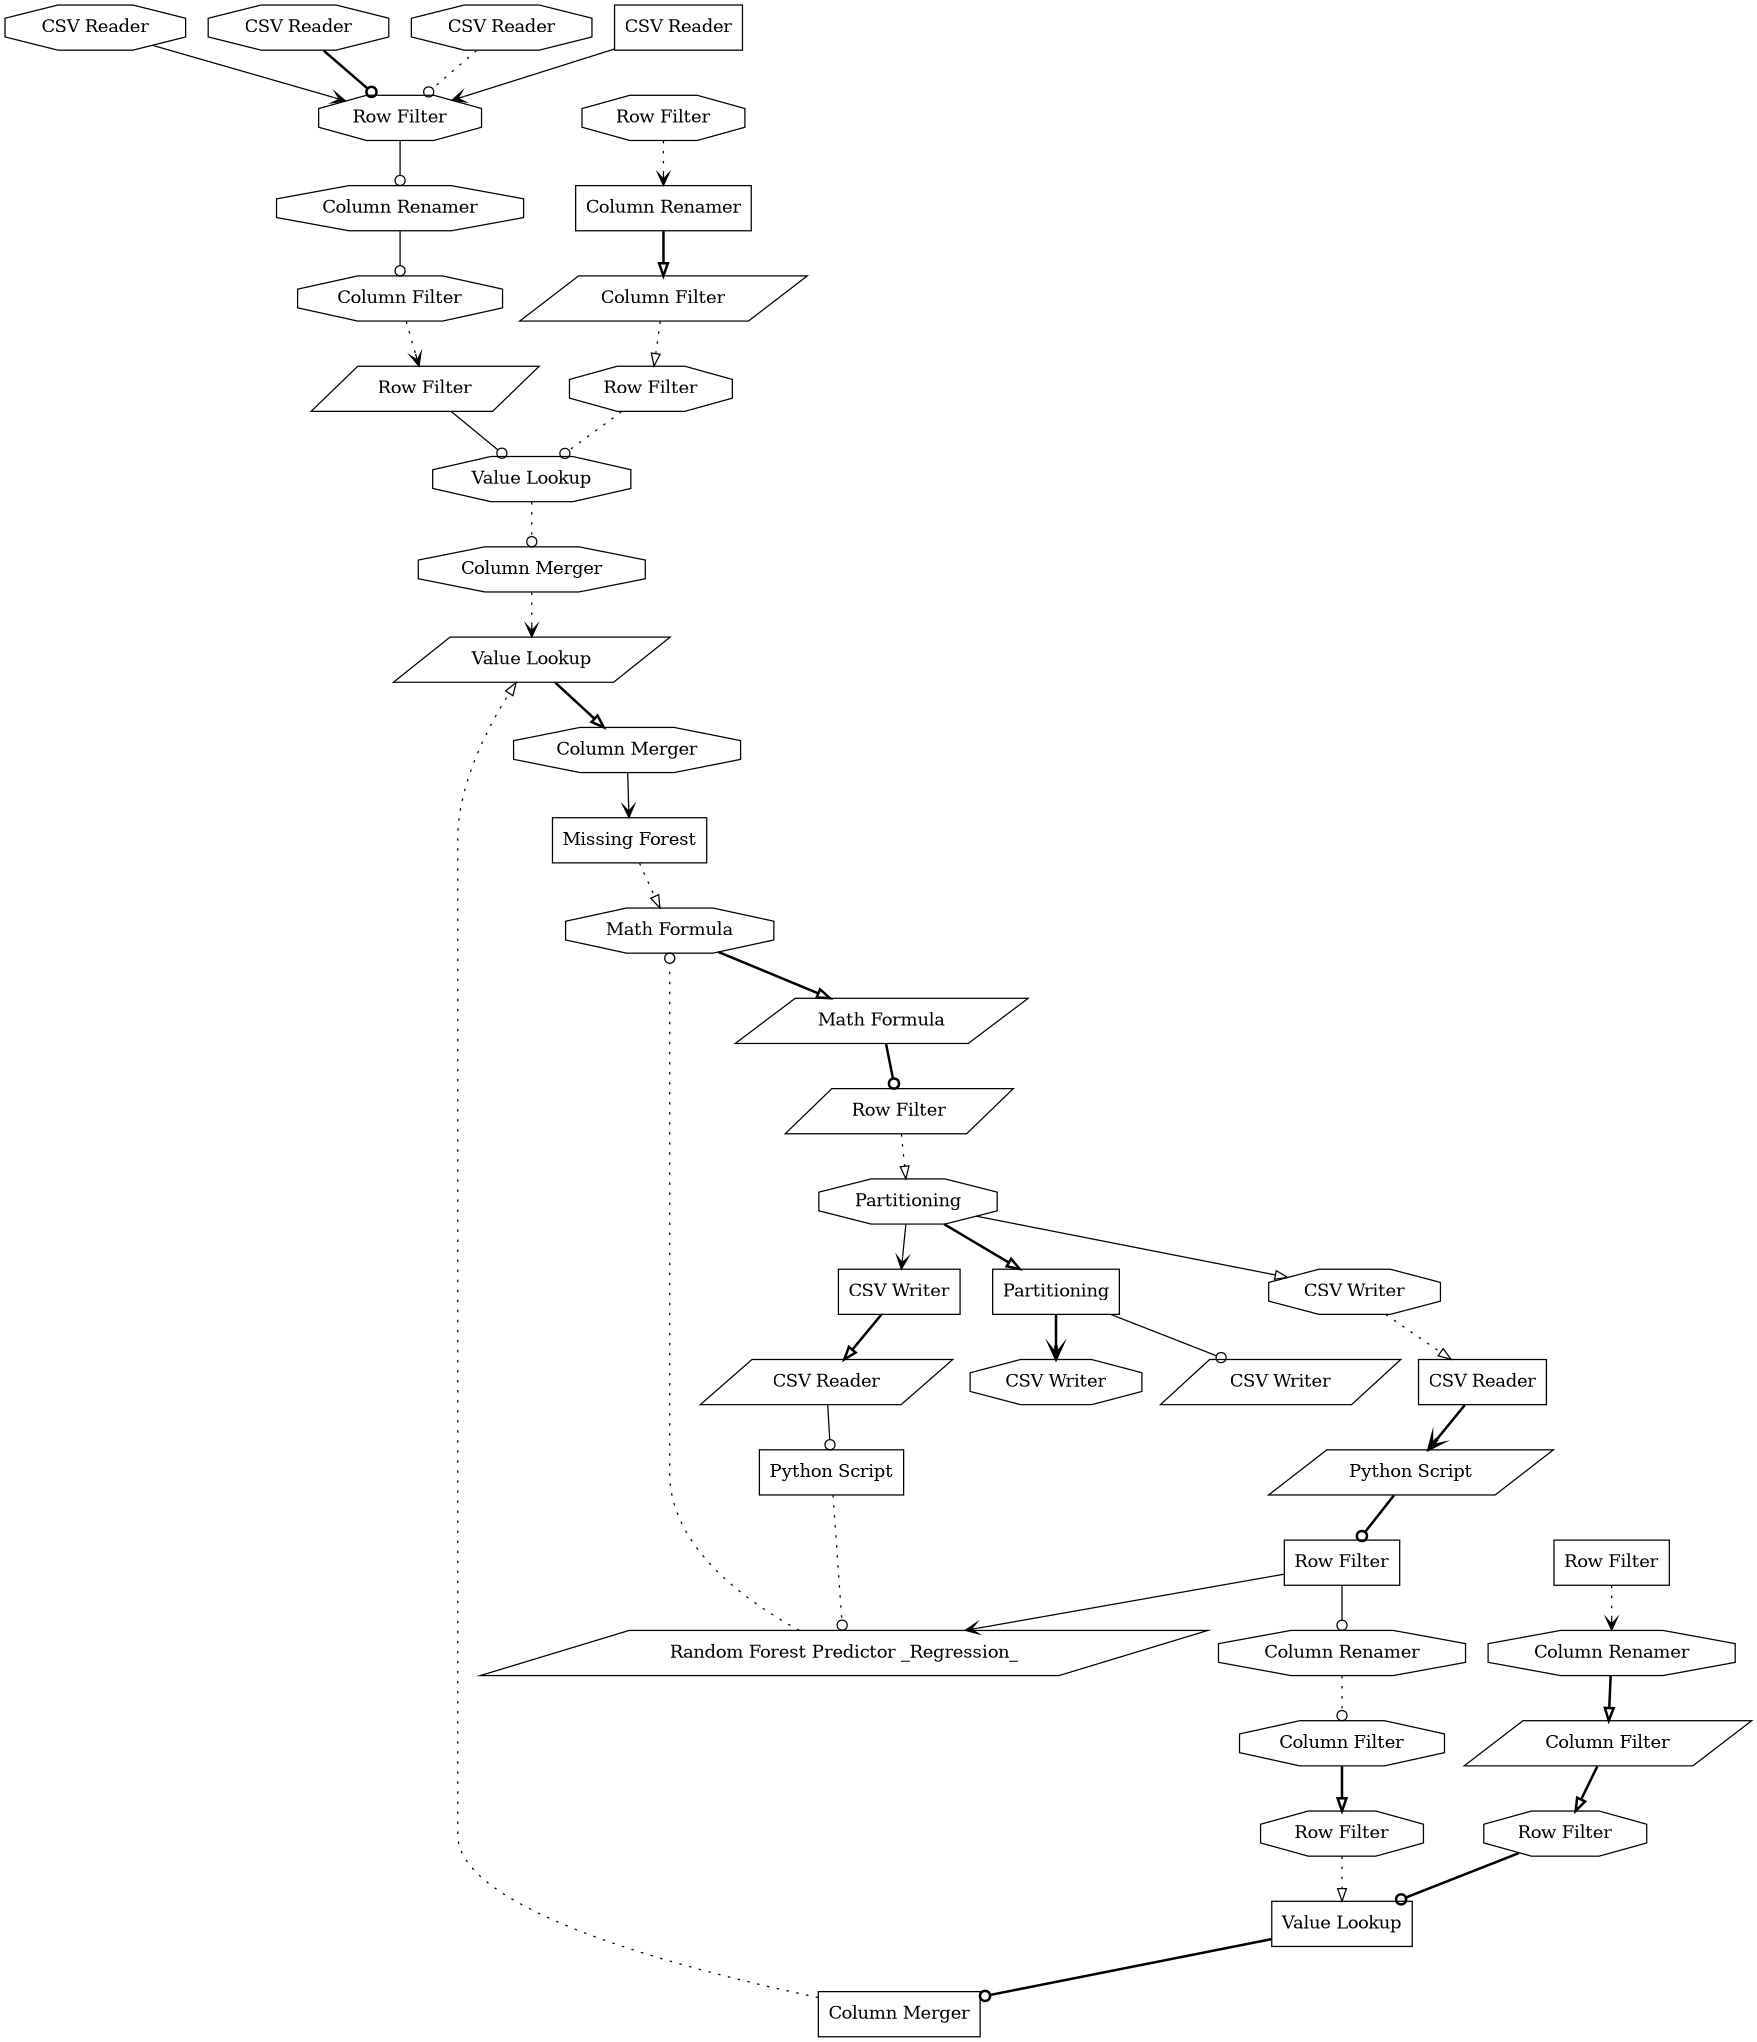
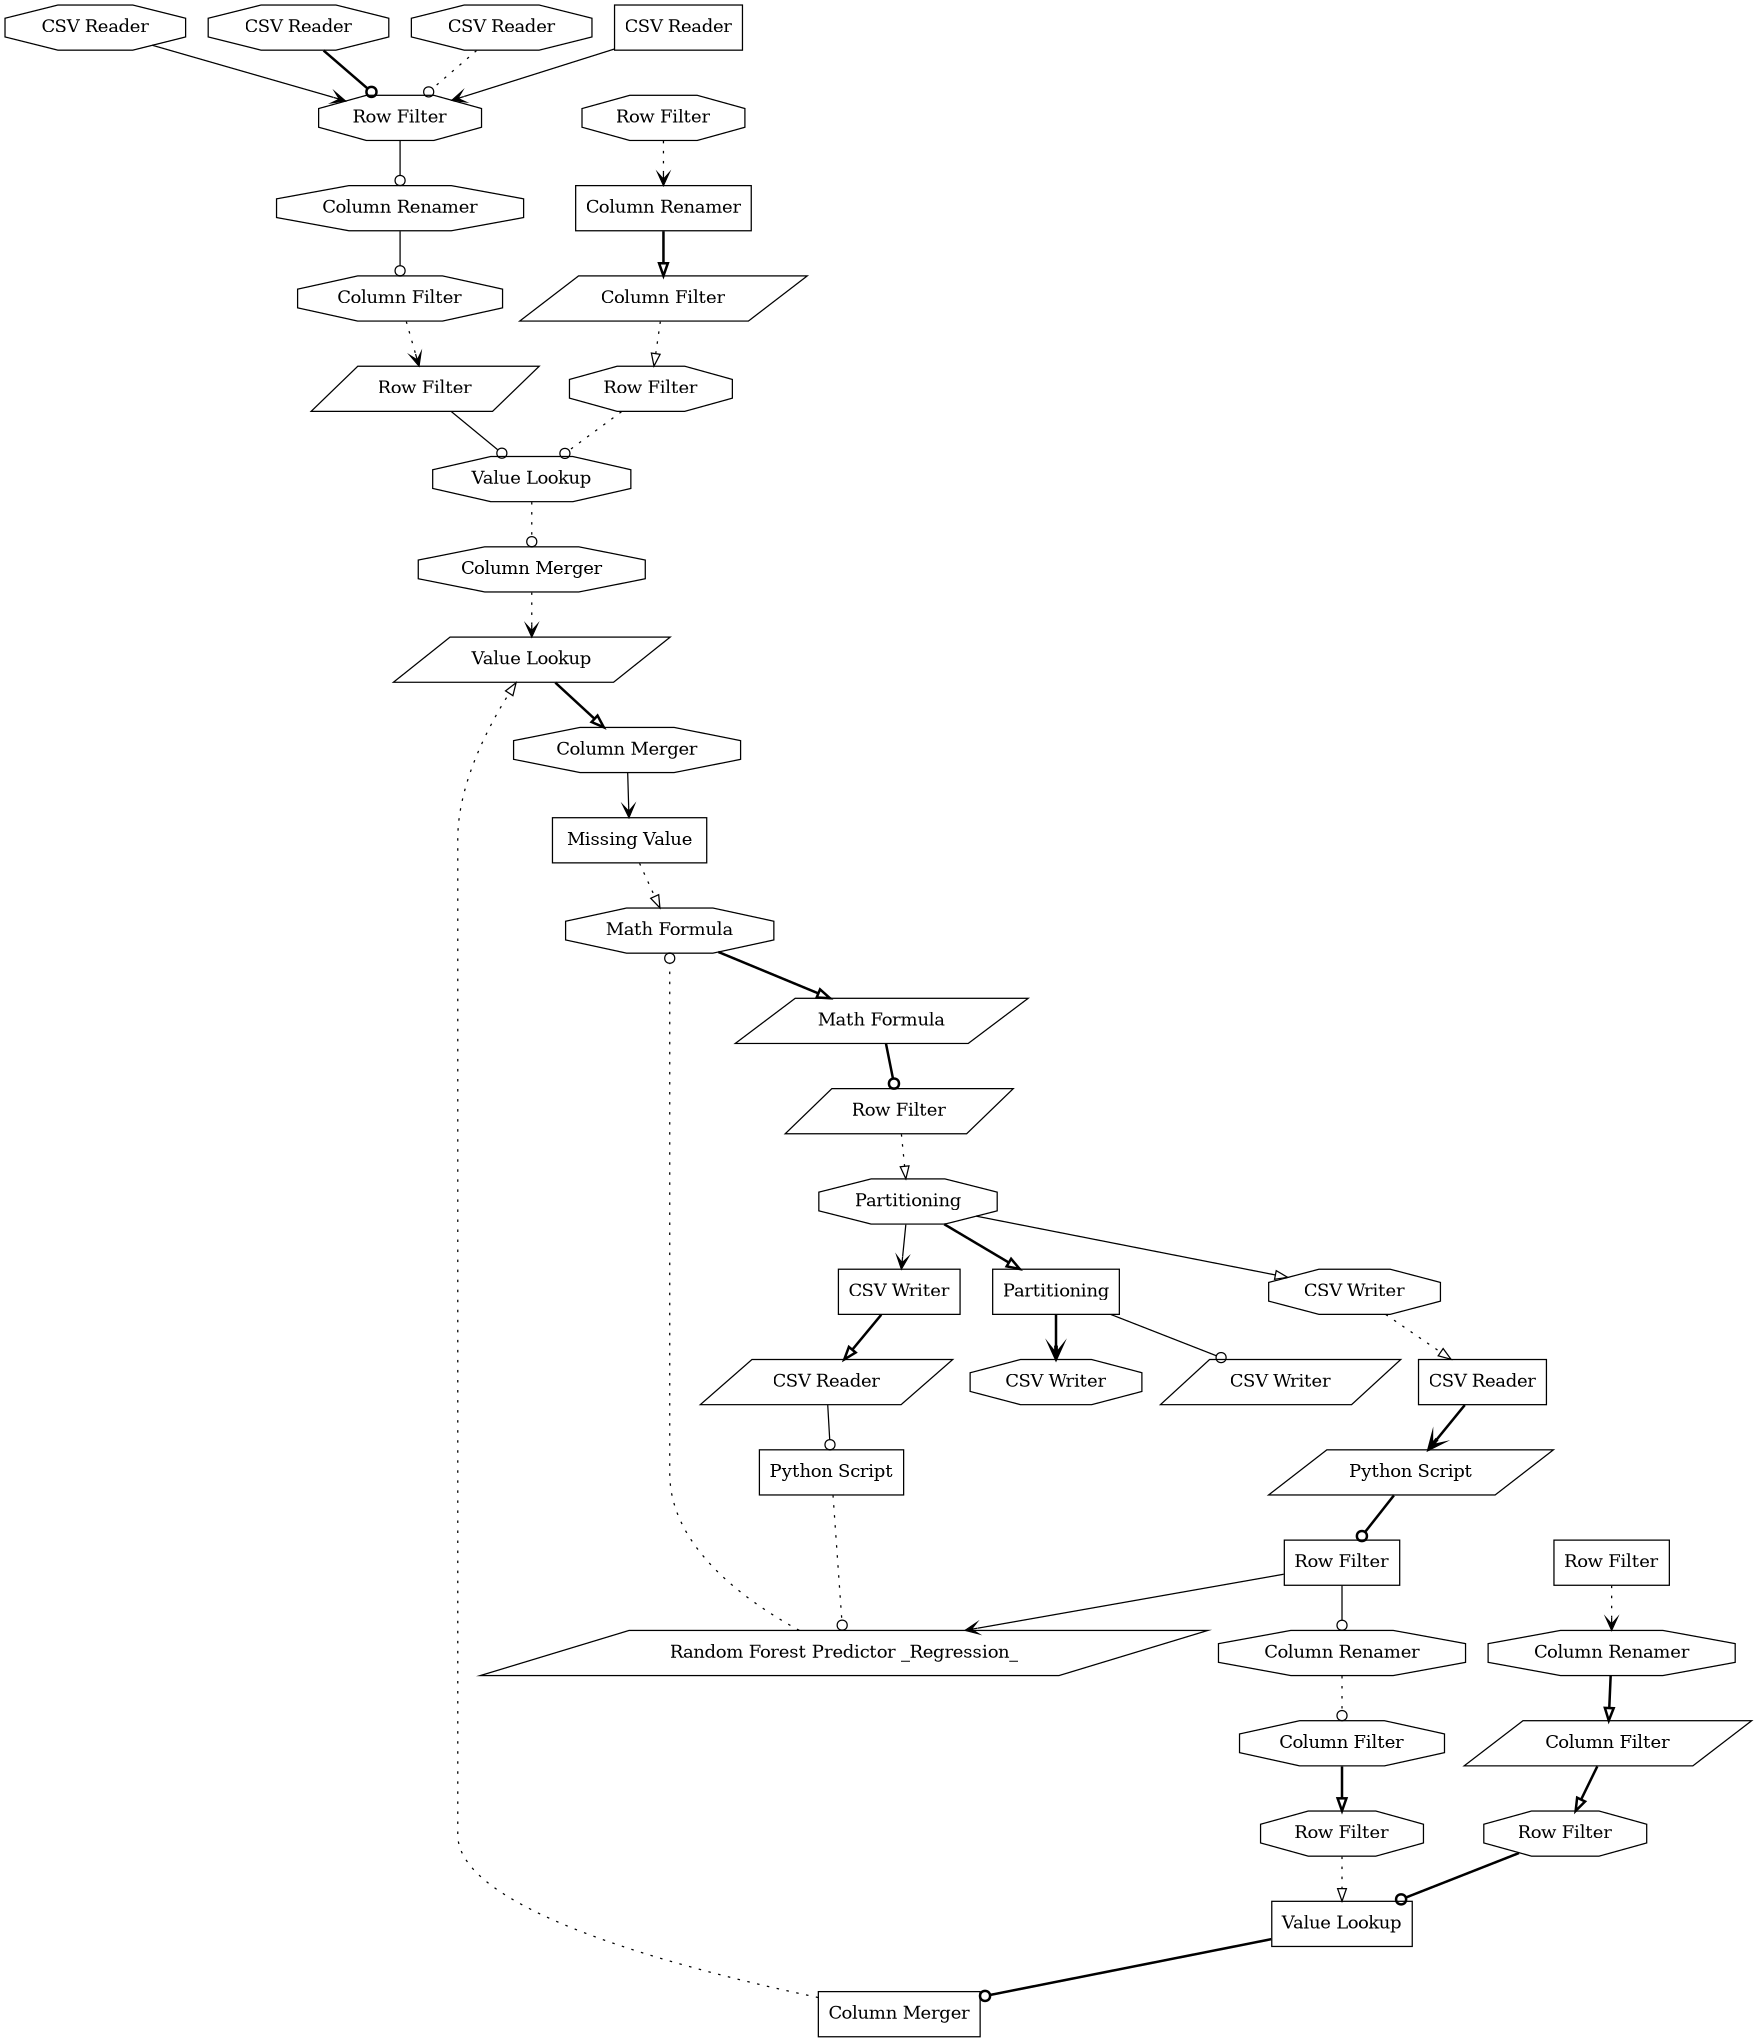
node "Missing Forest": label "Missing Forest" -> "Missing Value"
